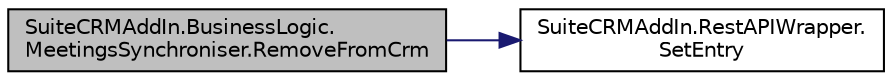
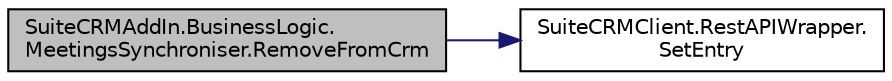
node "SuiteCRMAddIn.RestAPIWrapper. SetEntry": label "SuiteCRMAddIn.RestAPIWrapper. SetEntry" -> "SuiteCRMClient.RestAPIWrapper. SetEntry"
